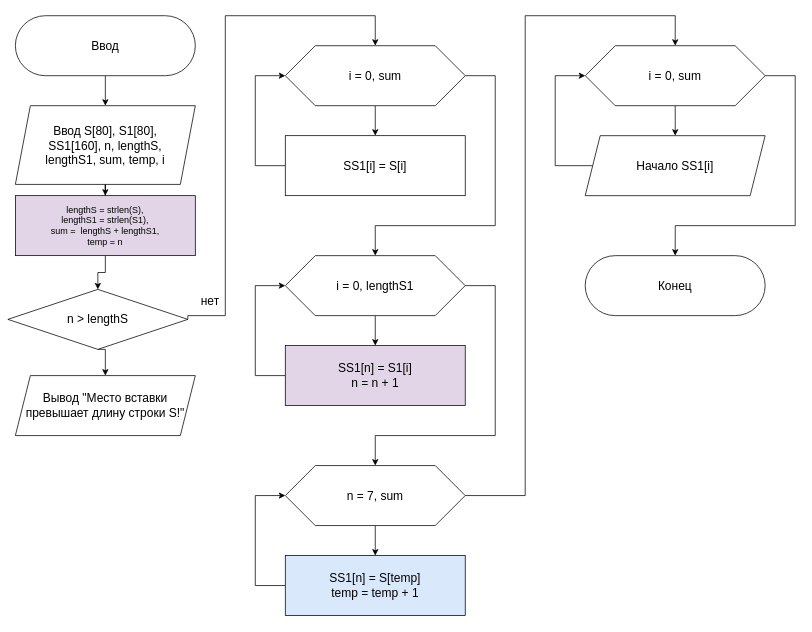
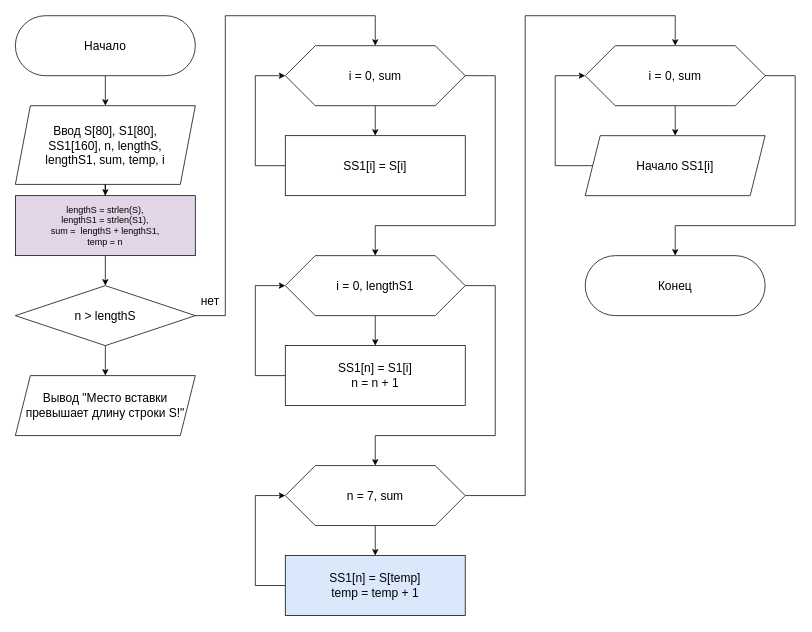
node "Ввод": label "Ввод" -> "Начало"
node "n > lengthS": moved (98, 319) -> (105, 315)
node "SS1[n] = S1[i]n = n + 1": fillcolor #e1d5e7 -> #ffffff
